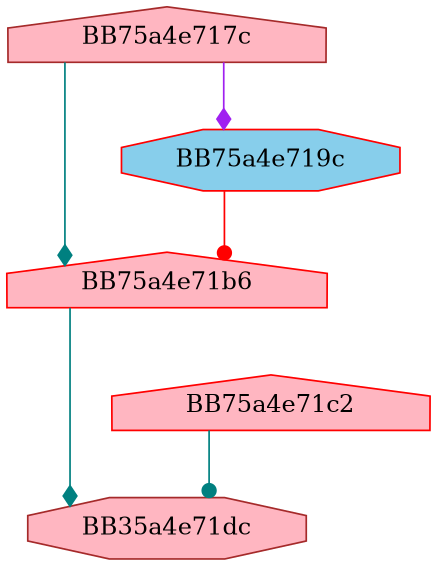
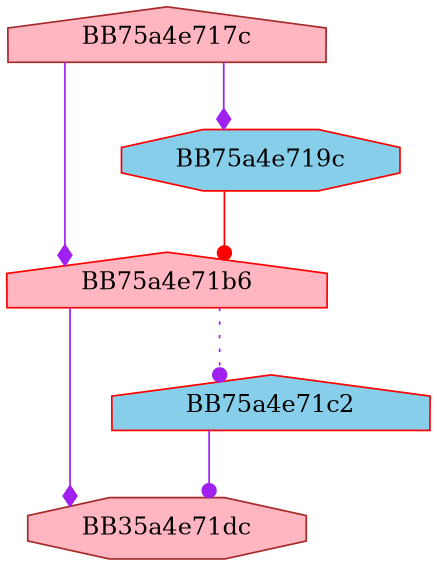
edge "BB75a4e717c" -> "BB75a4e71b6": color teal -> purple
edge "BB75a4e71b6" -> "BB75a4e71c2": added
edge "BB75a4e71b6" -> "BB35a4e71dc": color teal -> purple
node "BB75a4e71c2": fillcolor lightpink -> skyblue
edge "BB75a4e71c2" -> "BB35a4e71dc": color teal -> purple
